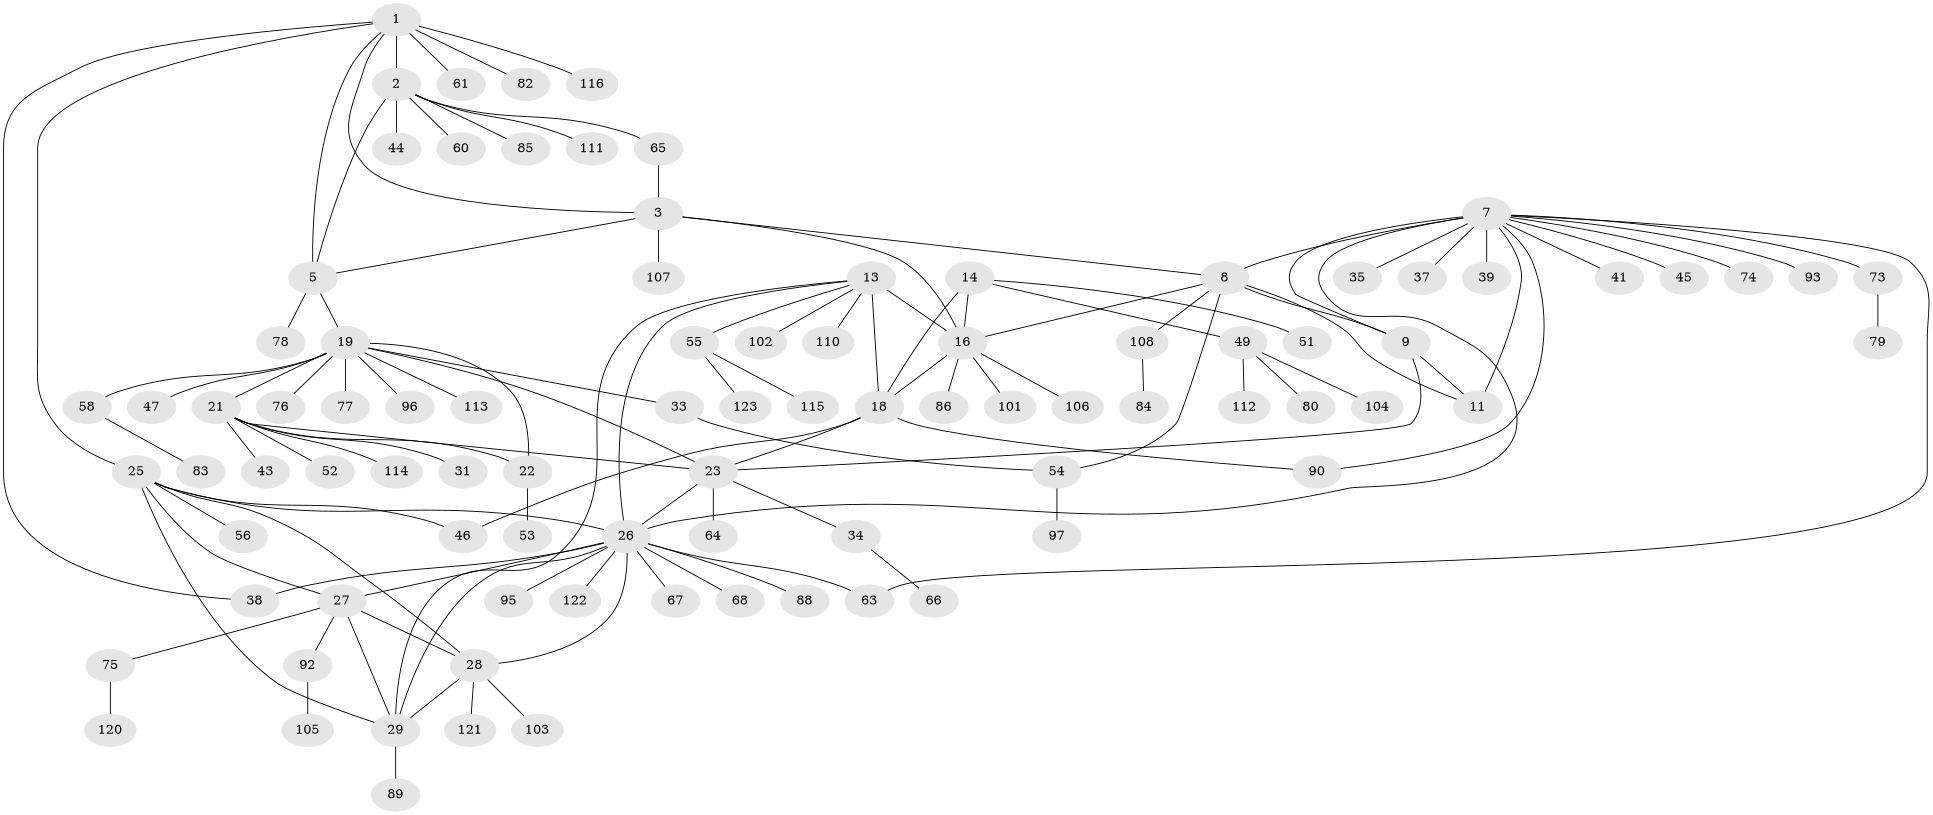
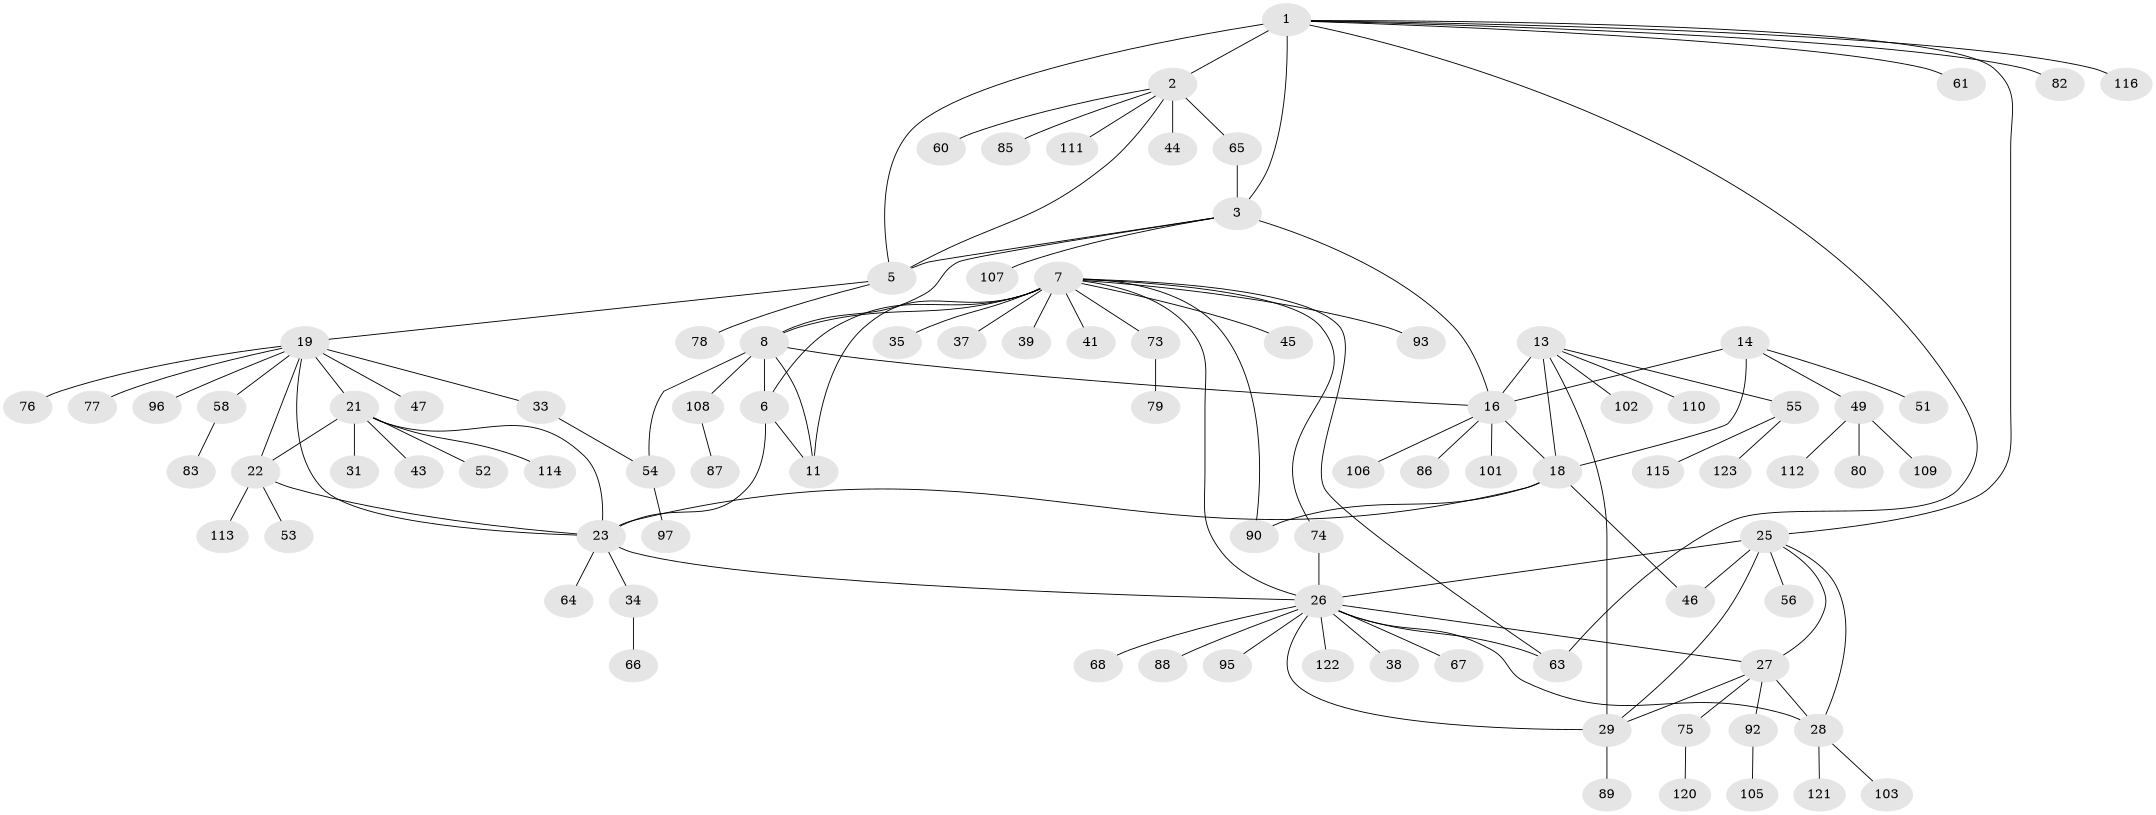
edge "1" -- "38": now "1" -- "63"
edge "13" -- "26": now "74" -- "26"
node "9": label "9" -> "6"
edge "19" -- "113": now "22" -- "113"
node "84": label "84" -> "87"
node "104": label "104" -> "109"
edge "22" -- "23": added
edge "28" -- "29": removed
